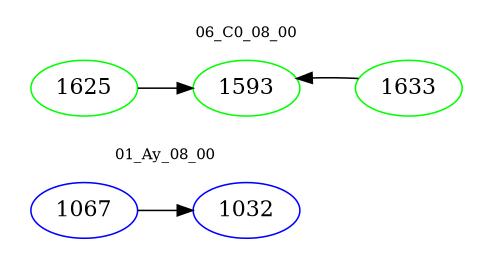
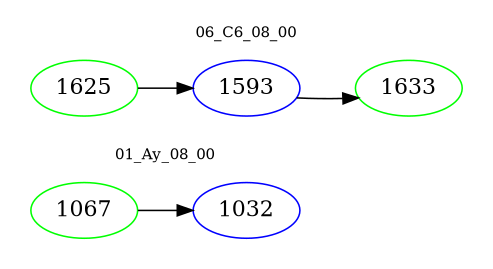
cluster "06_C0_08_00": label "06_C0_08_00" -> "06_C6_08_00"
edge "1633" -> "1593": reversed
node "1593": color green -> blue
node "1067": color blue -> green
